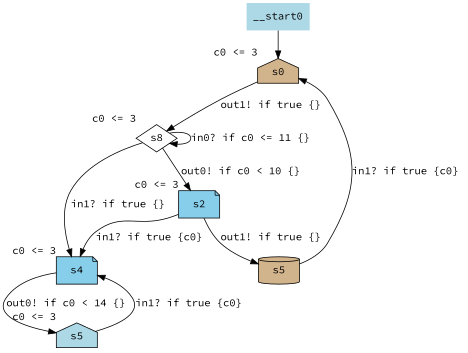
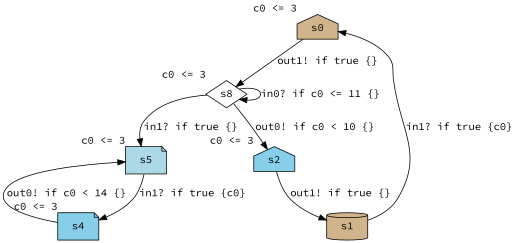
node "__start0": removed
edge "s8 c0 <= 3" -> "s4 c0 <= 3": now "s8 c0 <= 3" -> "s5 c0 <= 3"
node "s2 c0 <= 3": shape note -> house
edge "s2 c0 <= 3" -> "s4 c0 <= 3": removed, label "in1? if true {c0}"
node "s5": label "s5" -> "s1"
node "s5 c0 <= 3": shape house -> note
